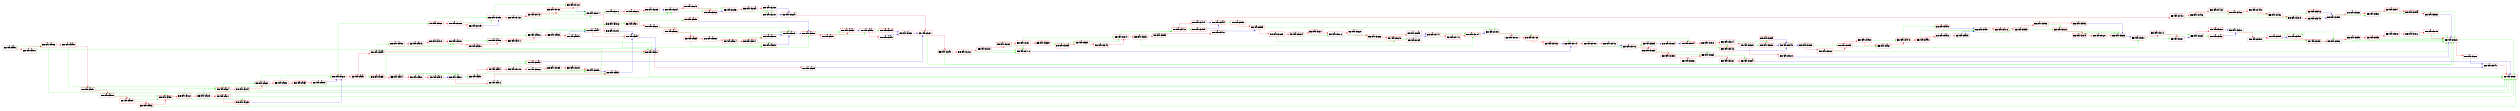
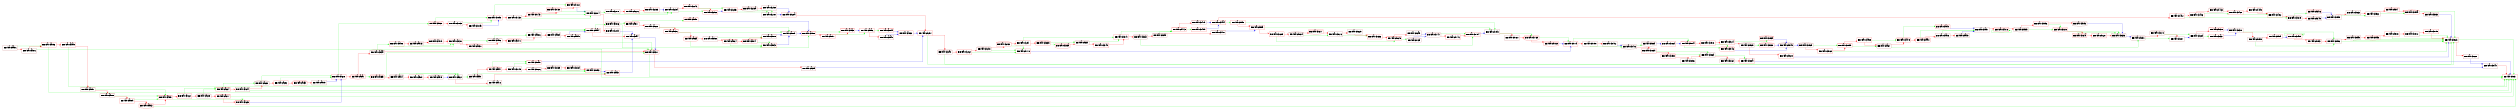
edge "BB75a7cbd89" -> "BB75a7cbdcb": now "BB75a7cbd89" -> "BB75a7cbdec"
